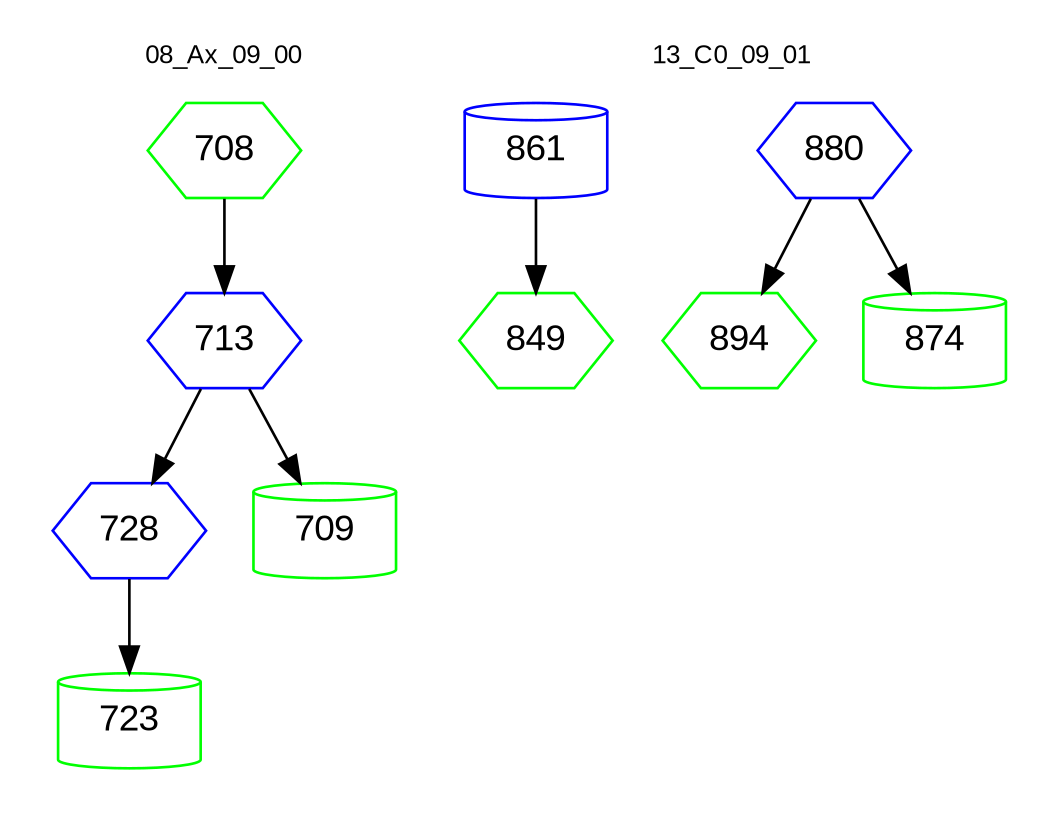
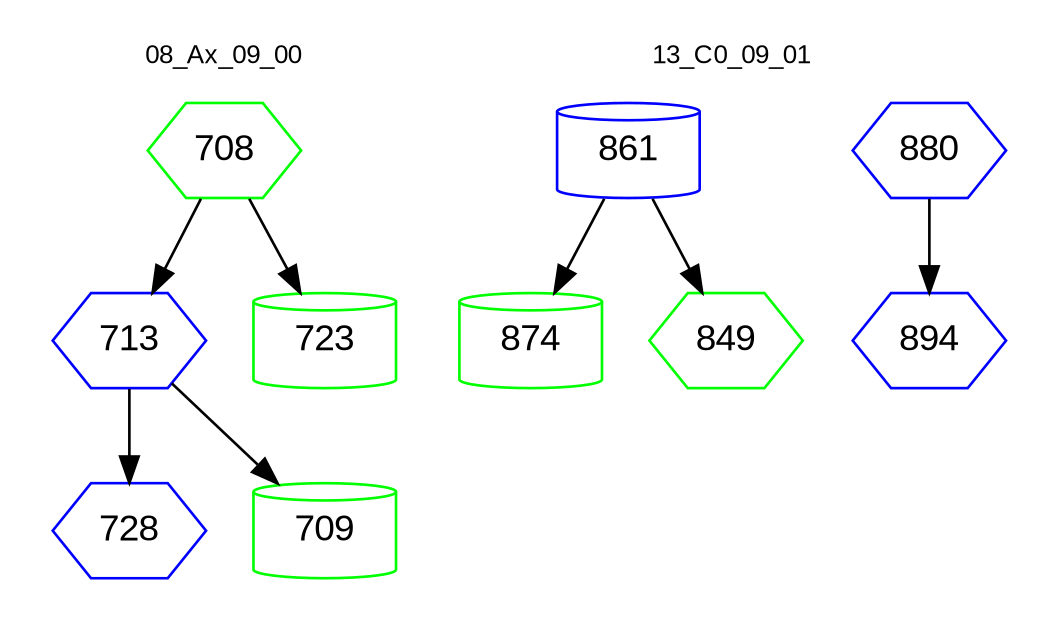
edge "880" -> "874": now "861" -> "874"
node "894": color green -> blue
edge "728" -> "723": now "708" -> "723"
